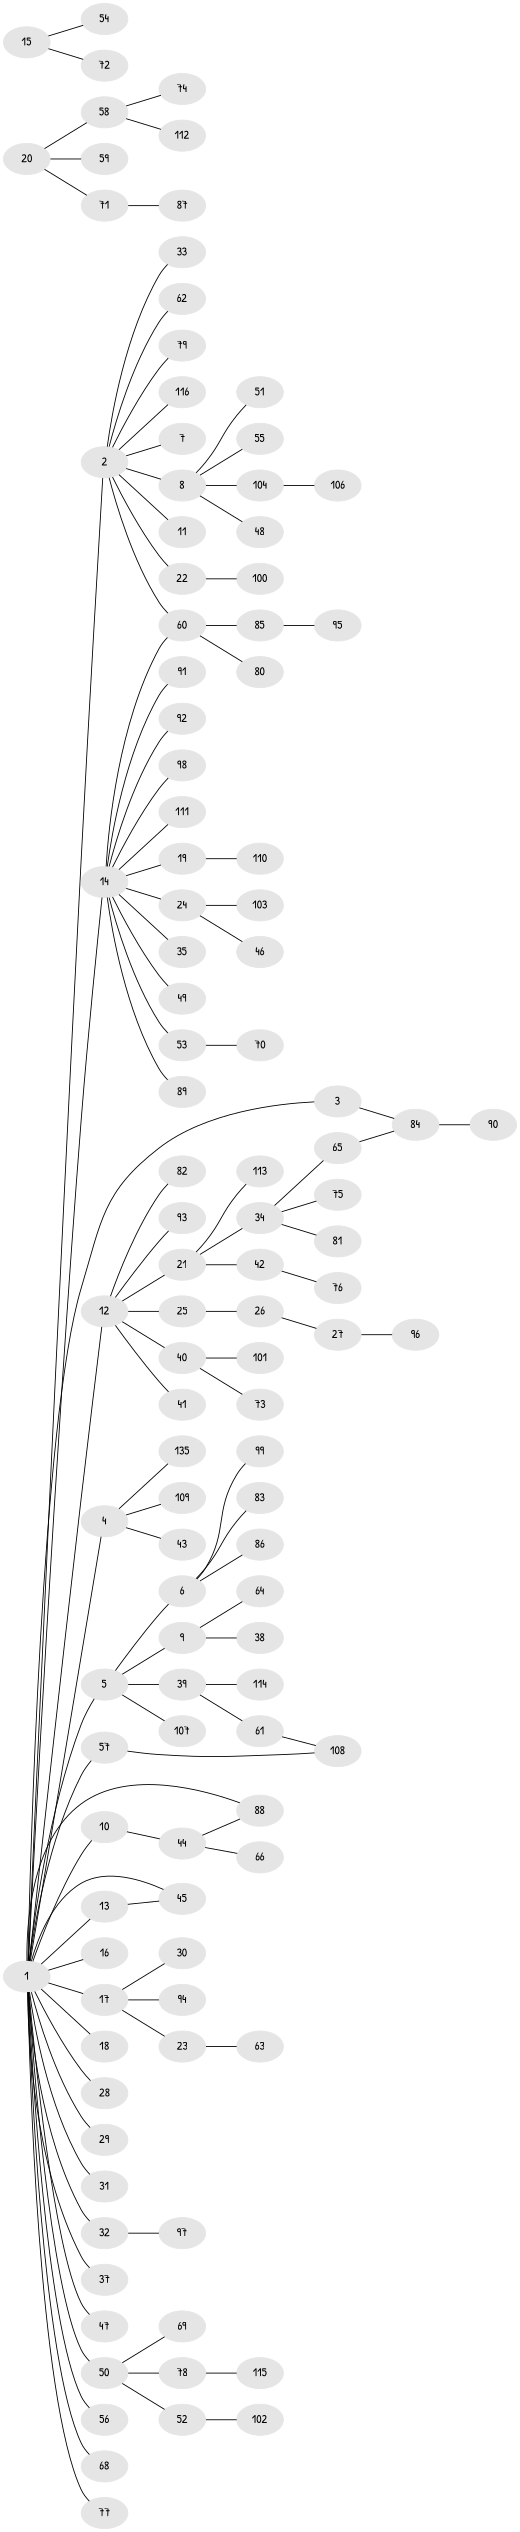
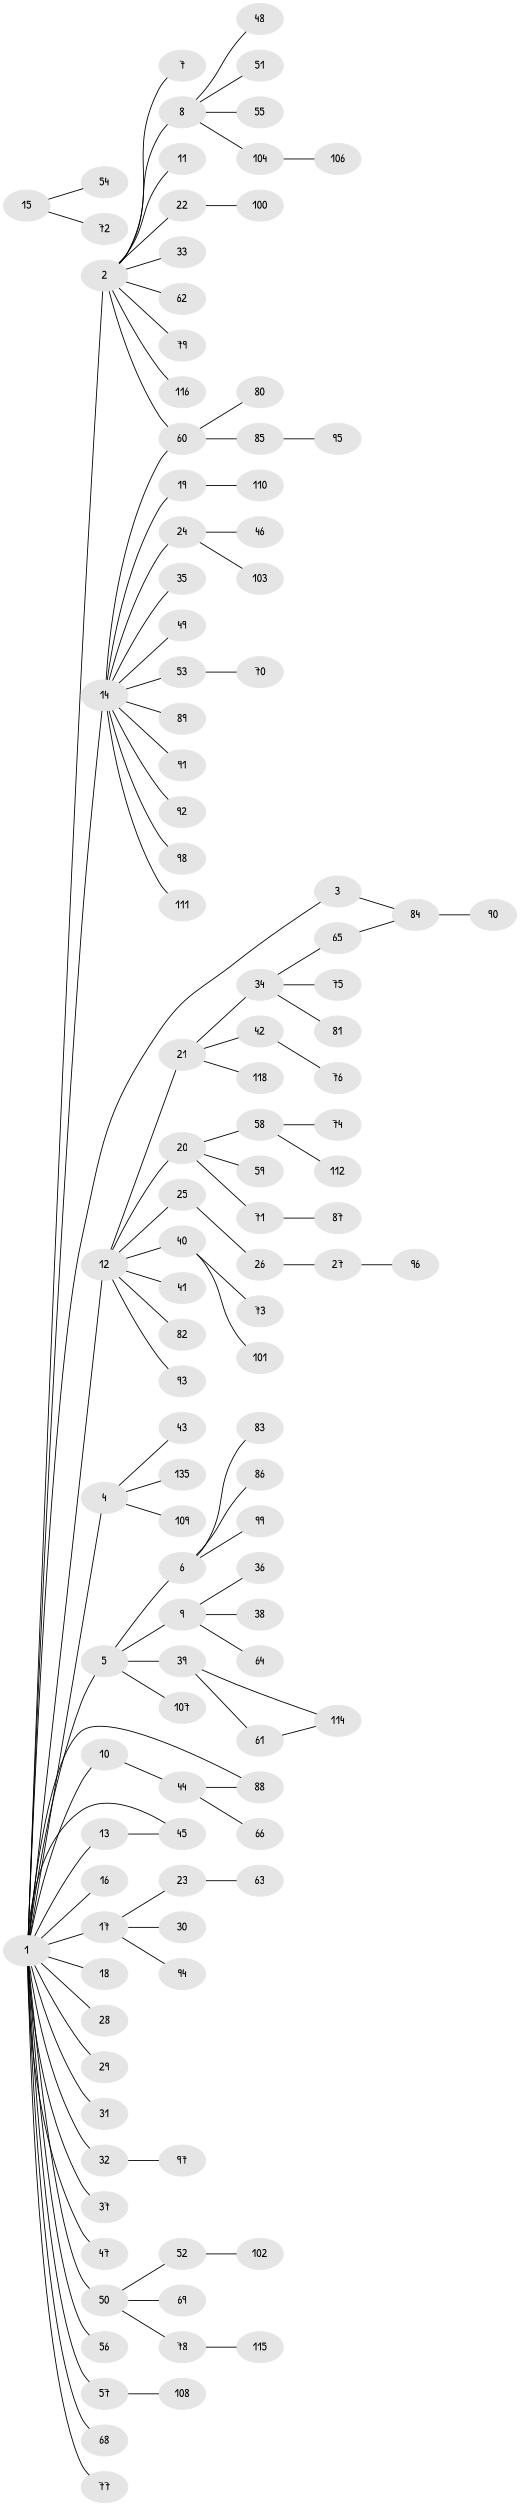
node "113": label "113" -> "118"
edge "20" -- "12": added
node "36": added
edge "61" -- "108": now "61" -- "114"
